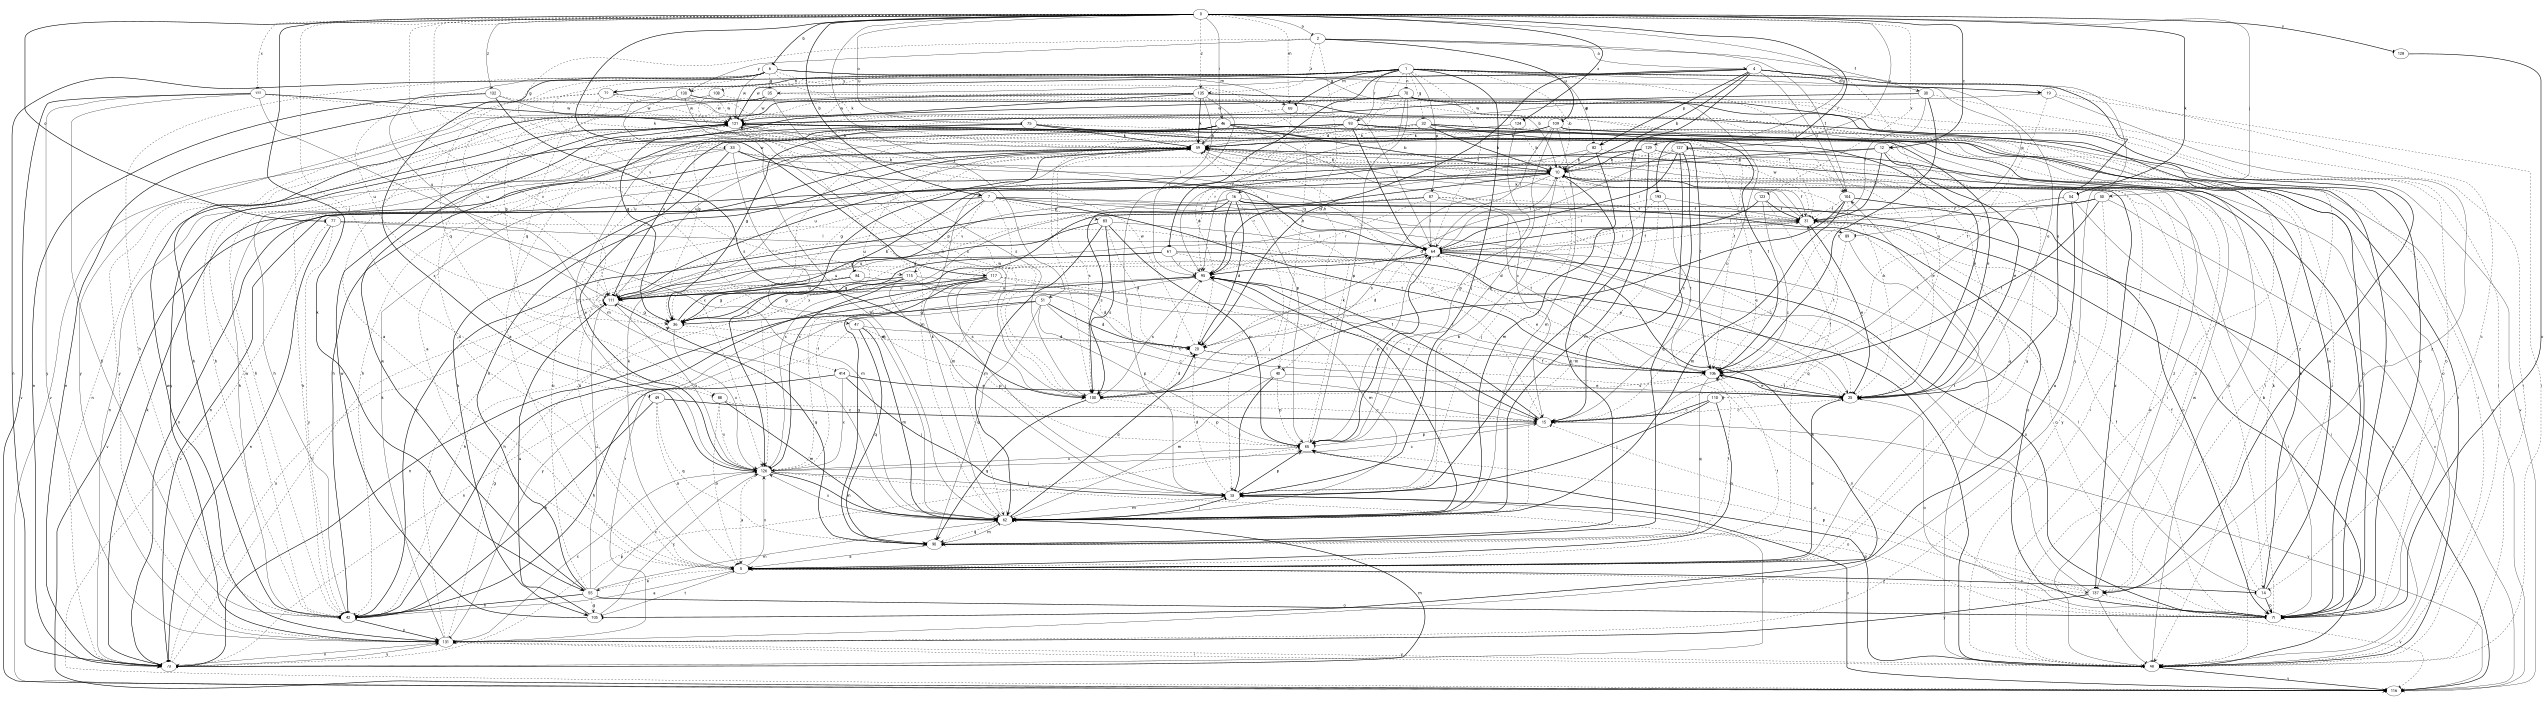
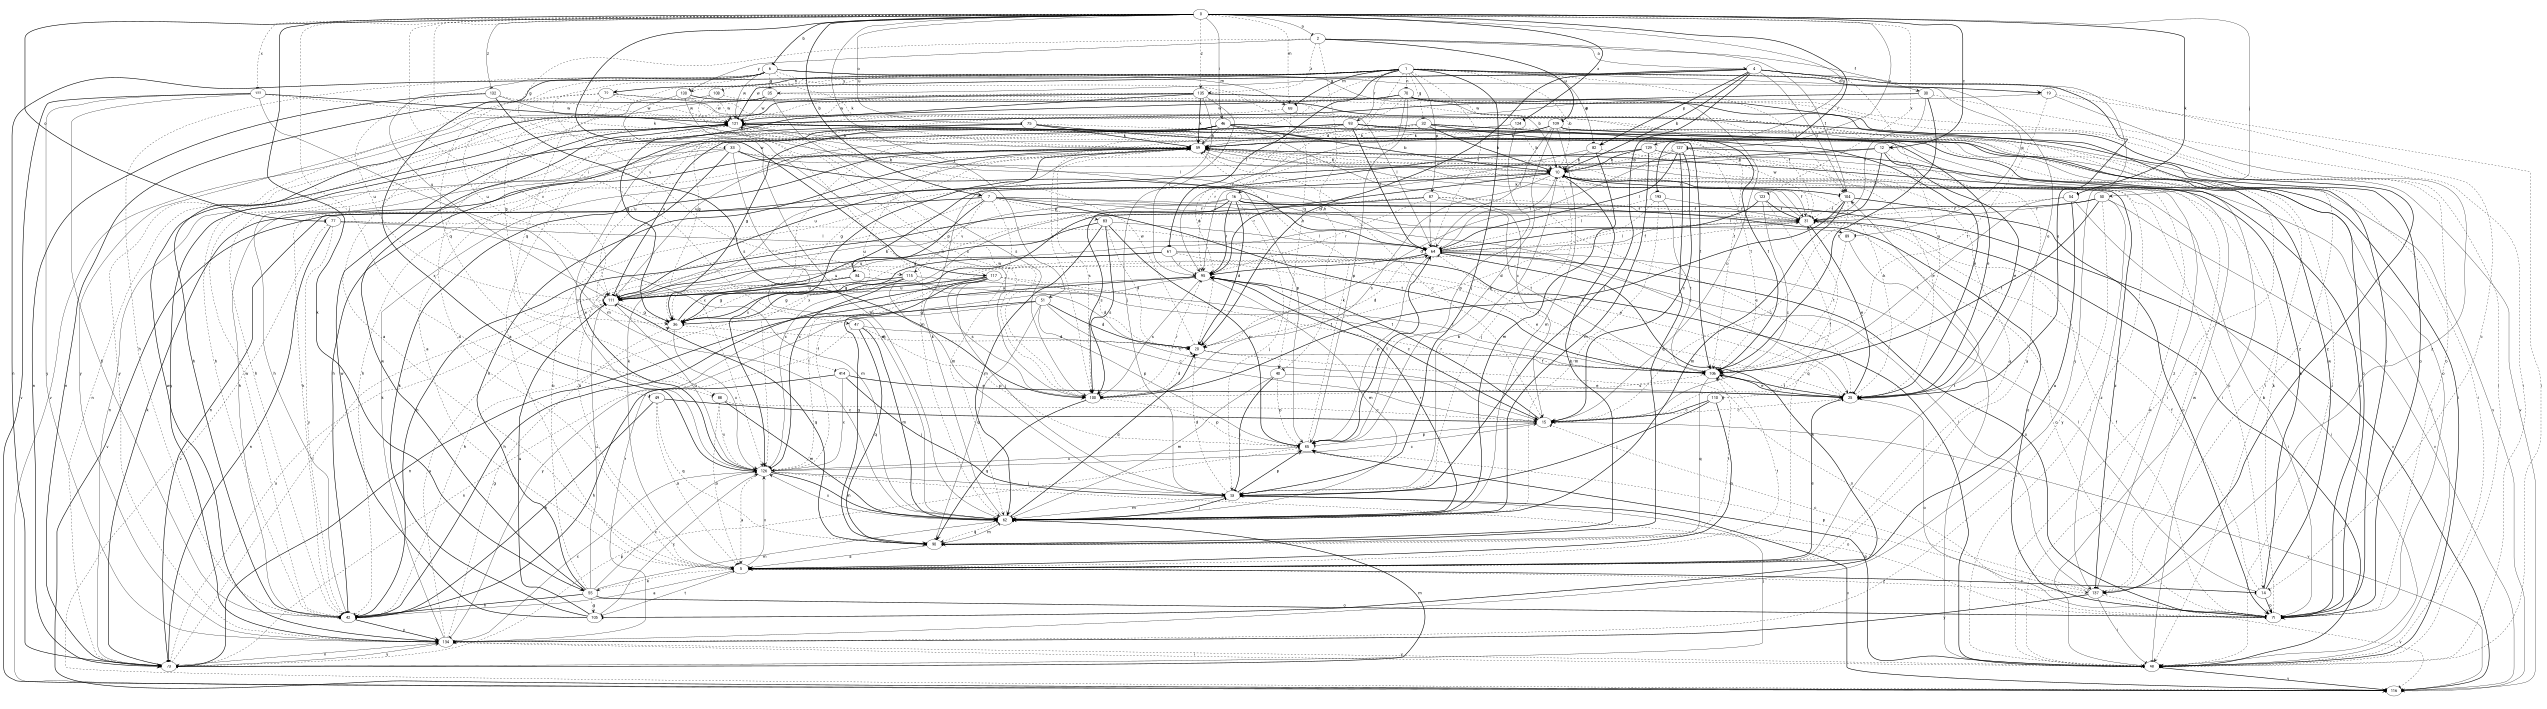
node "128": removed
edge "10" -> "73": now "10" -> "104"
edge "59" -> "105": reversed
edge "50" -> "137": added, label "z"
edge "414" -> "53": arrowhead vee -> tee
node "131": label "131" -> "134"
